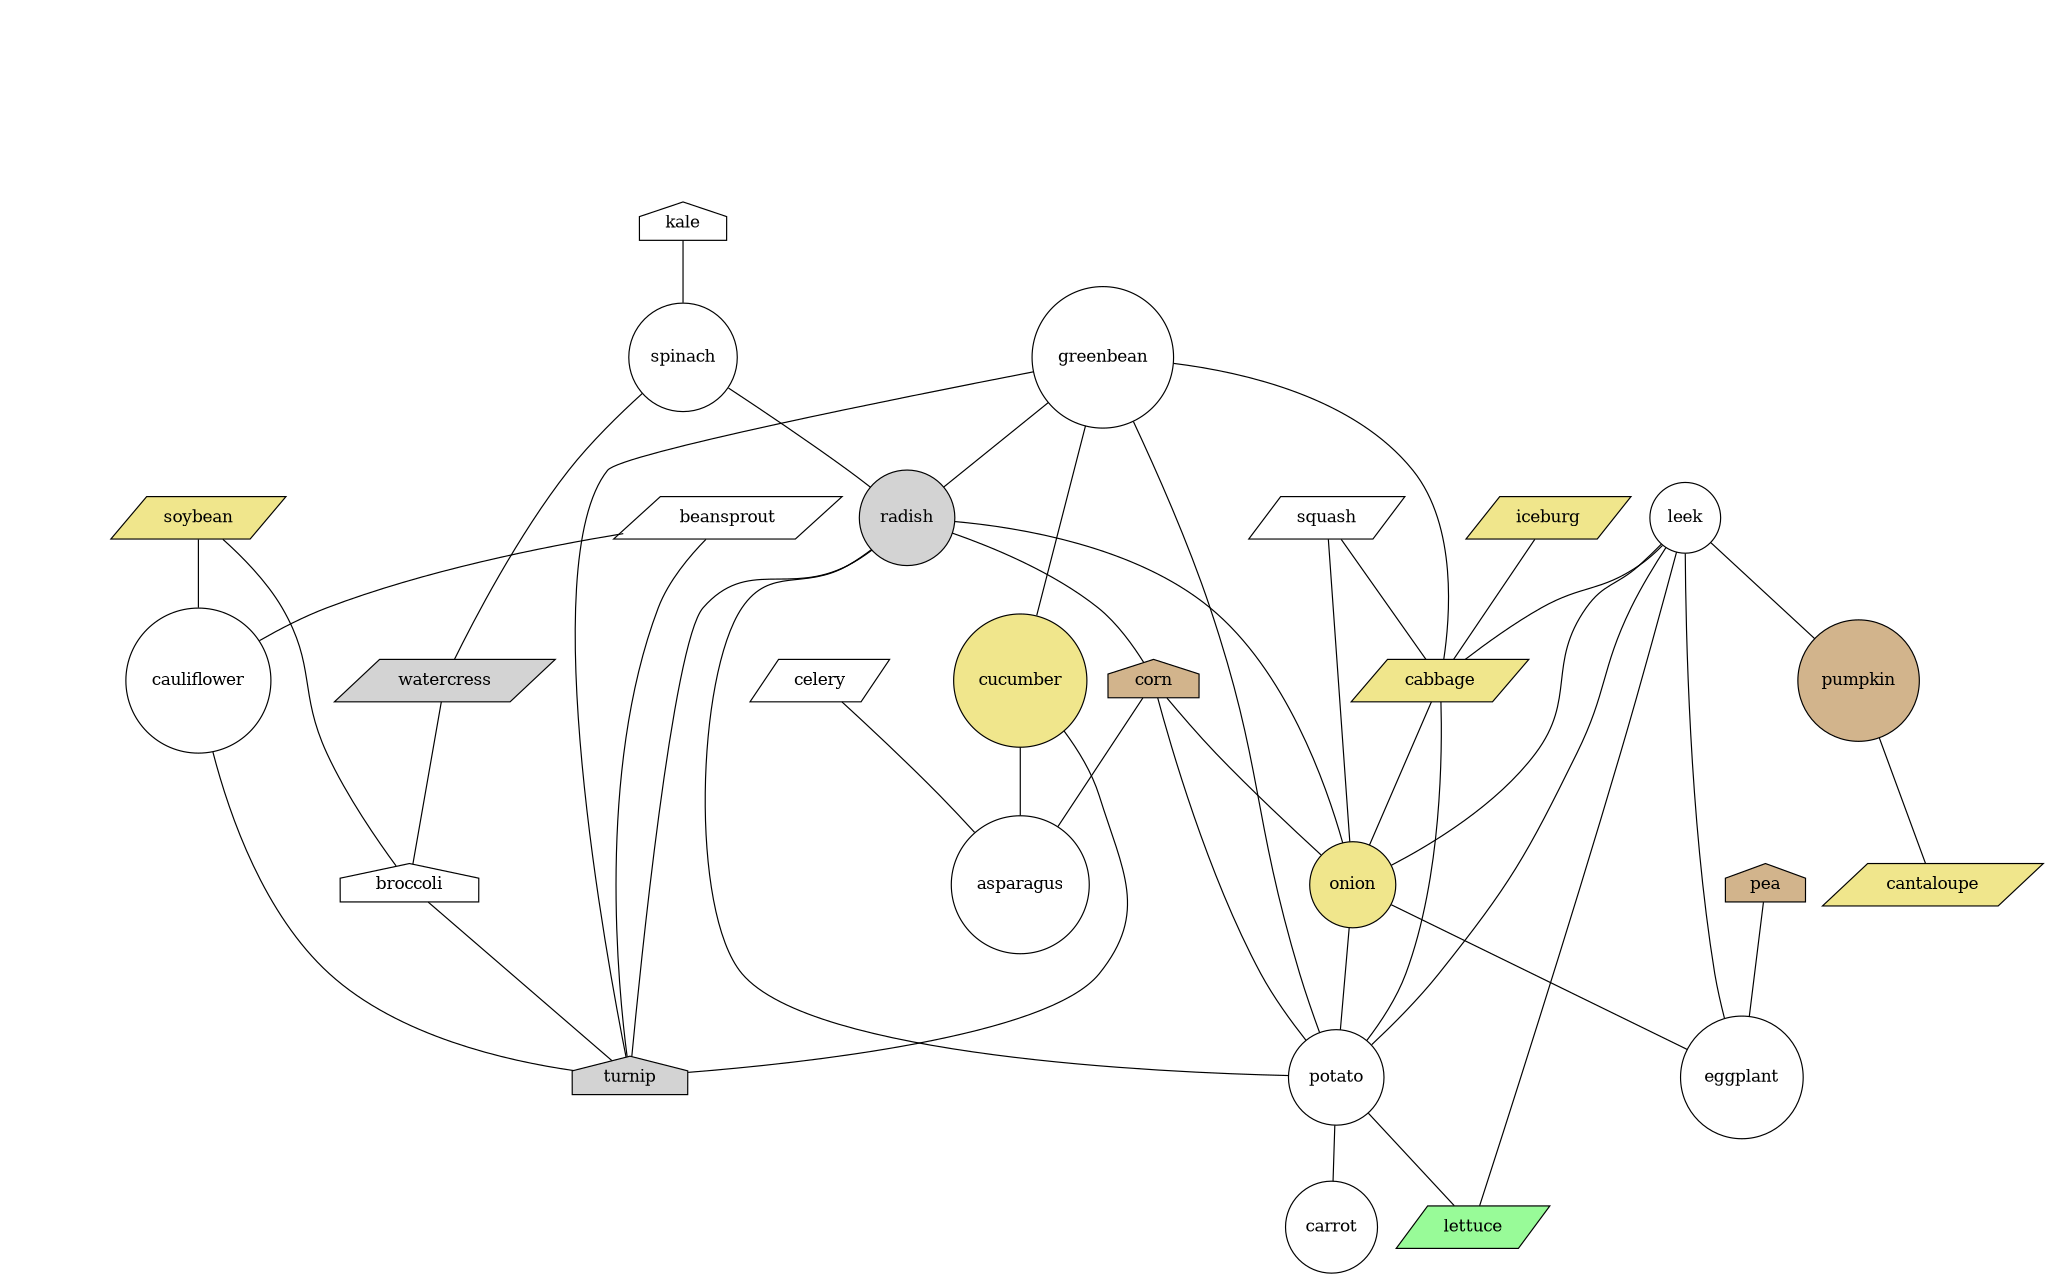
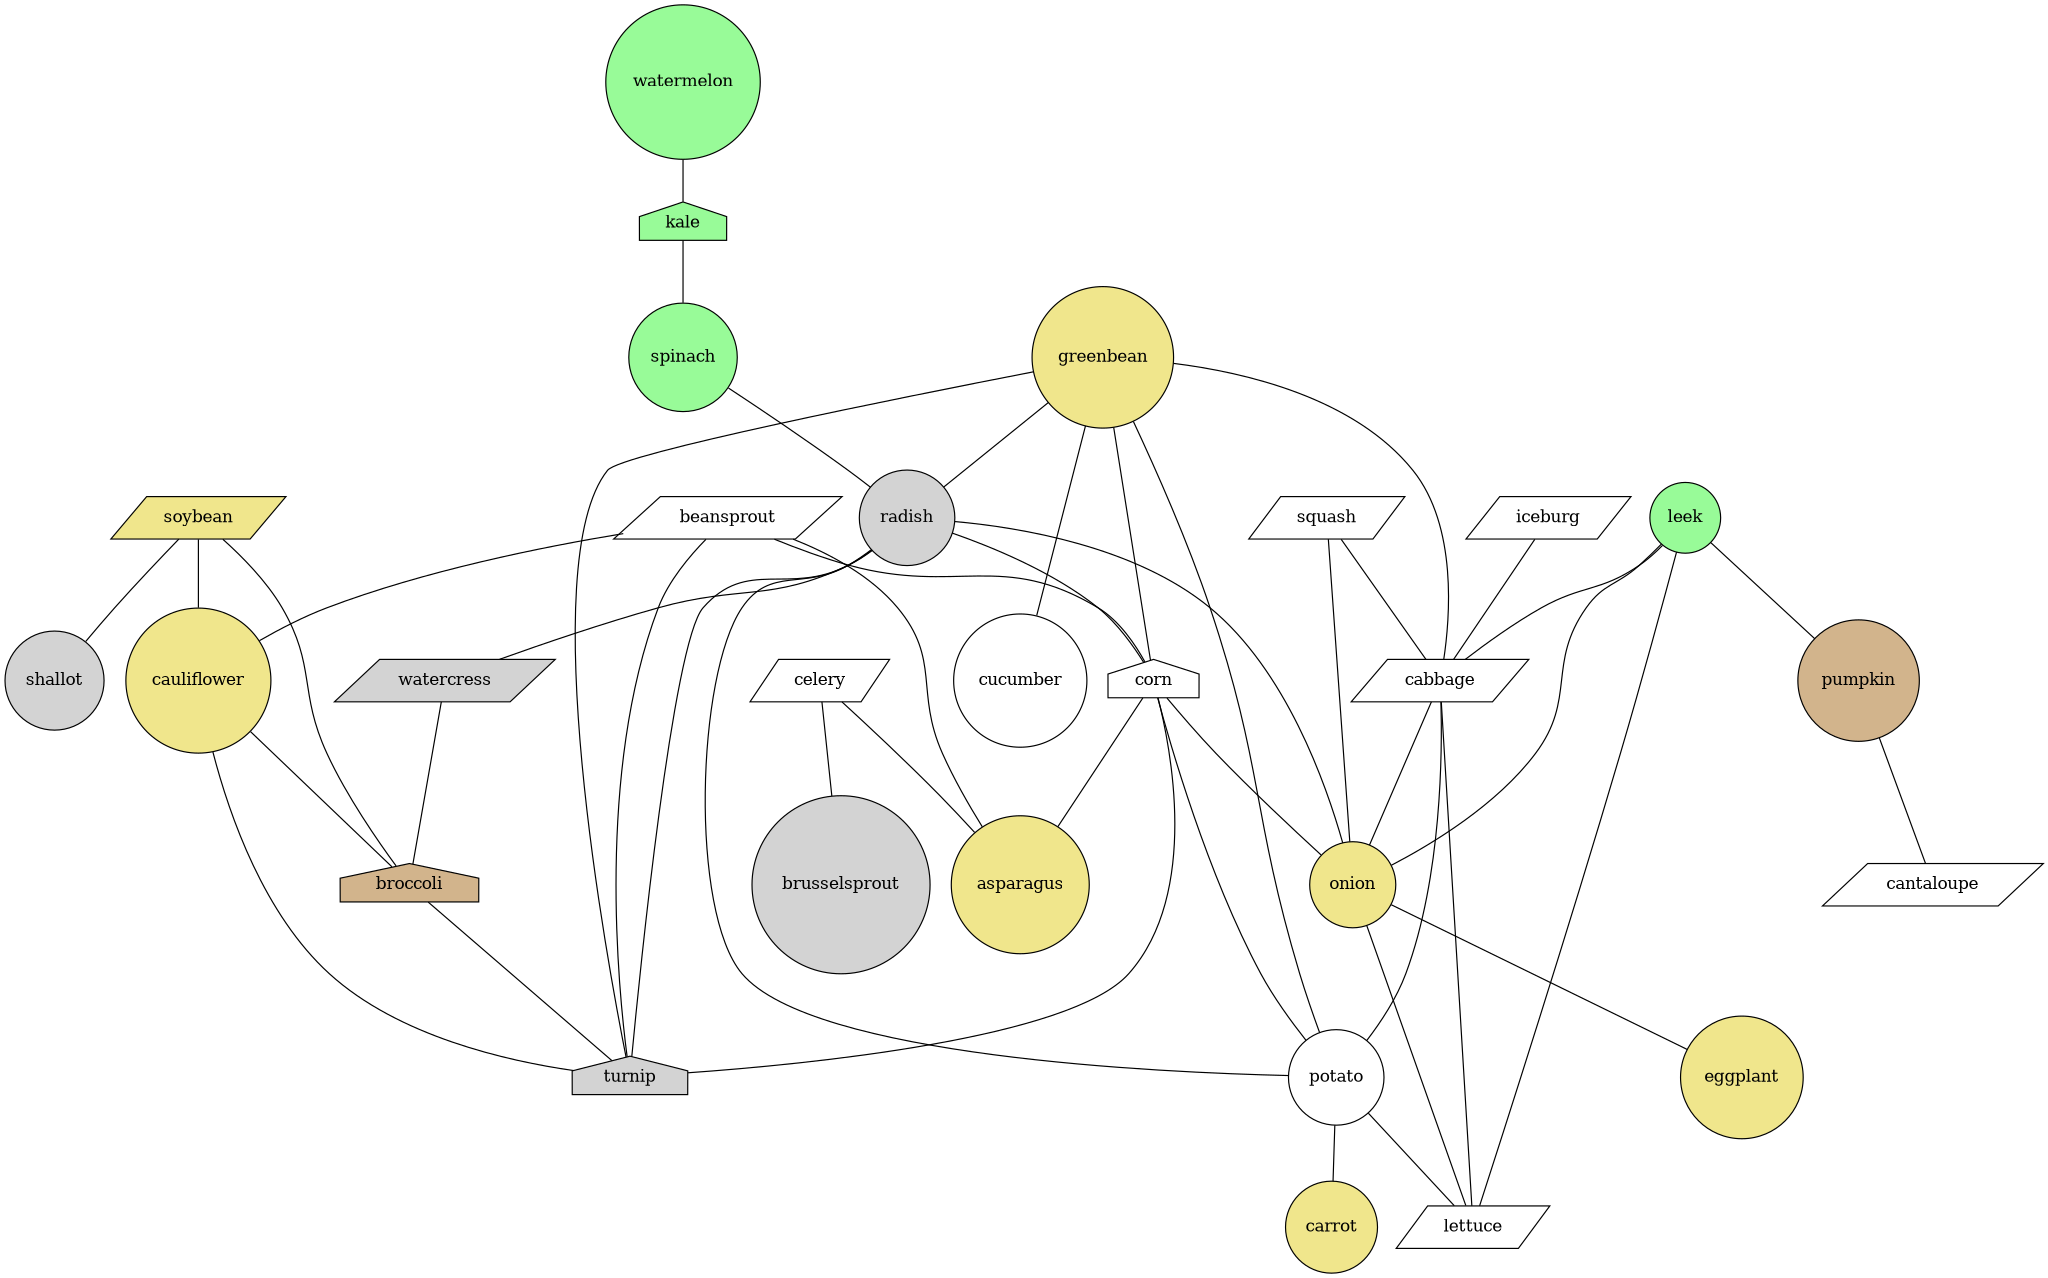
node "watermelon": added
node "kale": fillcolor white -> palegreen
node "spinach": fillcolor white -> palegreen
node "greenbean": fillcolor white -> khaki
edge "spinach" -- "watercress": now "radish" -- "watercress"
node "iceburg": fillcolor khaki -> white
node "leek": fillcolor white -> palegreen
edge "greenbean" -- "corn": added
edge "beansprout" -- "corn": added
node "shallot": added
node "cauliflower": fillcolor white -> khaki
node "cucumber": fillcolor khaki -> white
node "corn": fillcolor tan -> white
node "cabbage": fillcolor khaki -> white
edge "cucumber" -- "asparagus": now "beansprout" -- "asparagus"
edge "leek" -- "eggplant": removed
edge "cauliflower" -- "broccoli": added
edge "leek" -- "potato": removed
node "broccoli": fillcolor white -> tan
node "brusselsprout": added
node "asparagus": fillcolor white -> khaki
node "pea": removed
node "cantaloupe": fillcolor khaki -> white
edge "cabbage" -- "lettuce": added
edge "onion" -- "potato": now "onion" -- "lettuce"
edge "cucumber" -- "turnip": now "corn" -- "turnip"
node "eggplant": fillcolor white -> khaki
node "carrot": fillcolor white -> khaki
node "lettuce": fillcolor palegreen -> white
